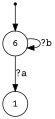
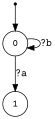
node "6": label "6" -> "0"
